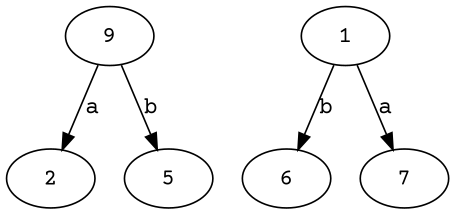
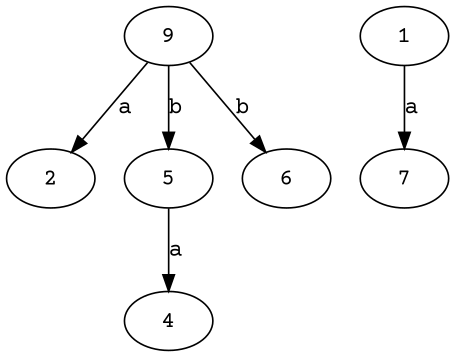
edge "1" -> "6": now "9" -> "6"
node "4": added
